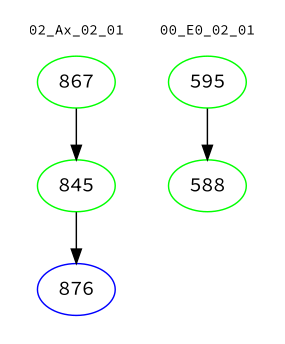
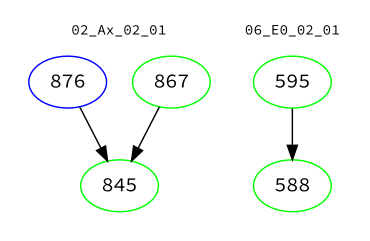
cluster "00_E0_02_01": label "00_E0_02_01" -> "06_E0_02_01"
edge "845" -> "876": reversed
